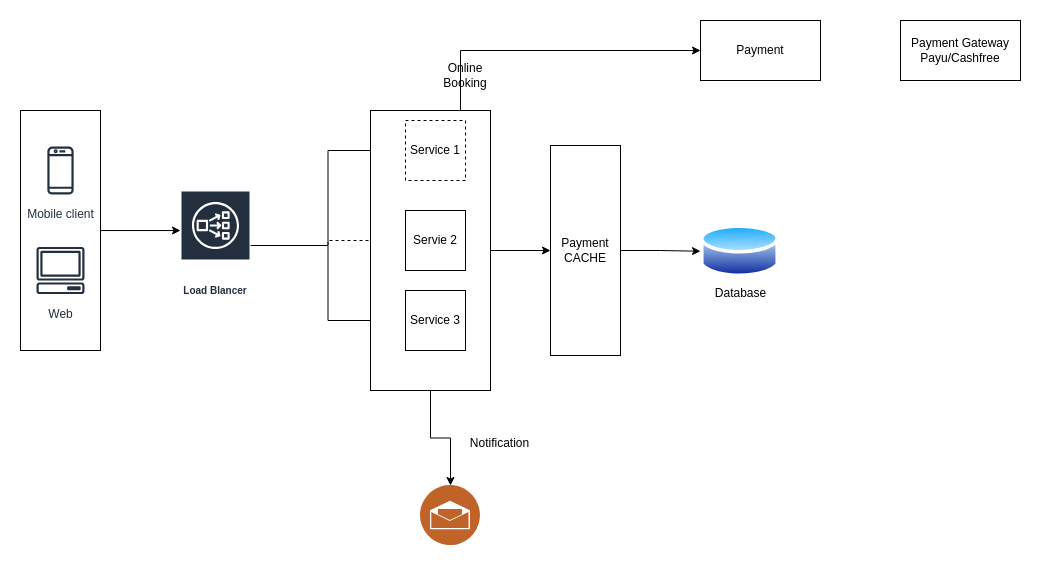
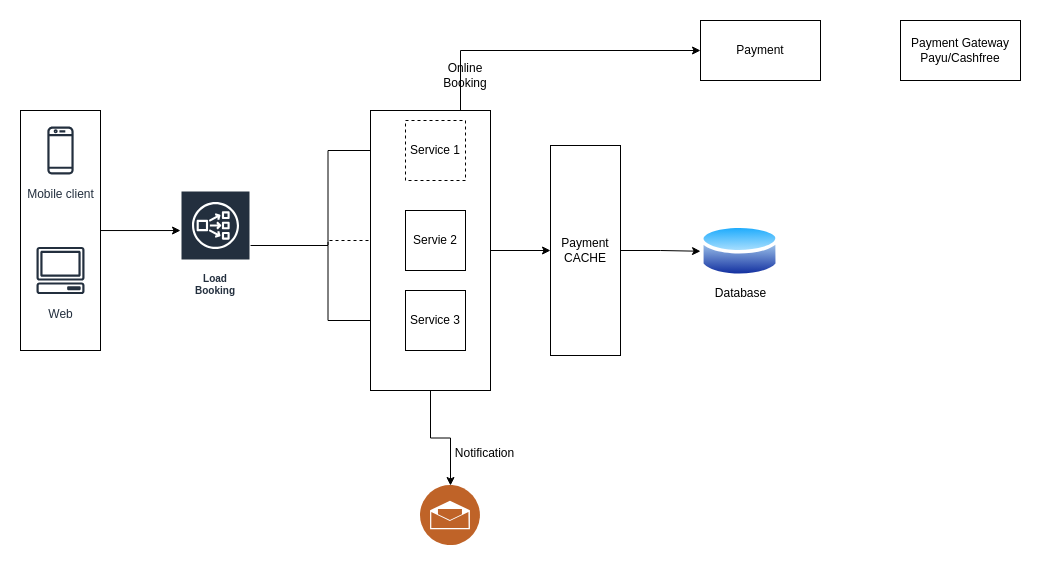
node "Mobile client": moved (61, 171) -> (61, 151)
node "Load Blancer": label "Load Blancer" -> "Load Booking"
node "Notification": moved (500, 444) -> (485, 454)
